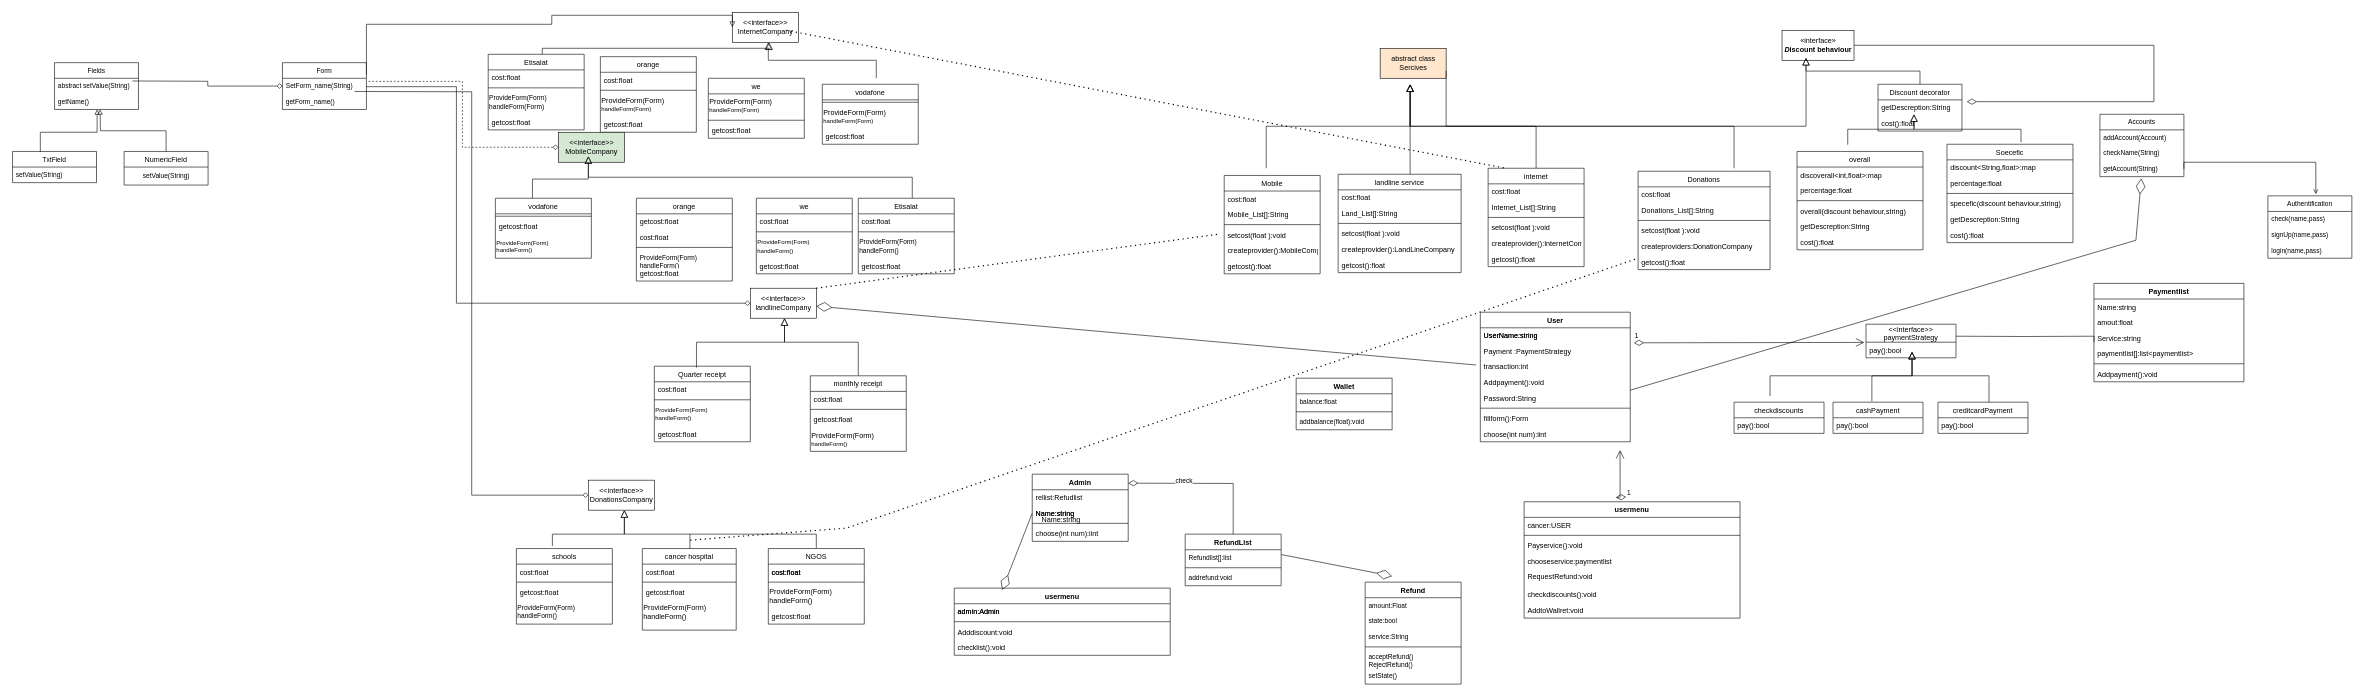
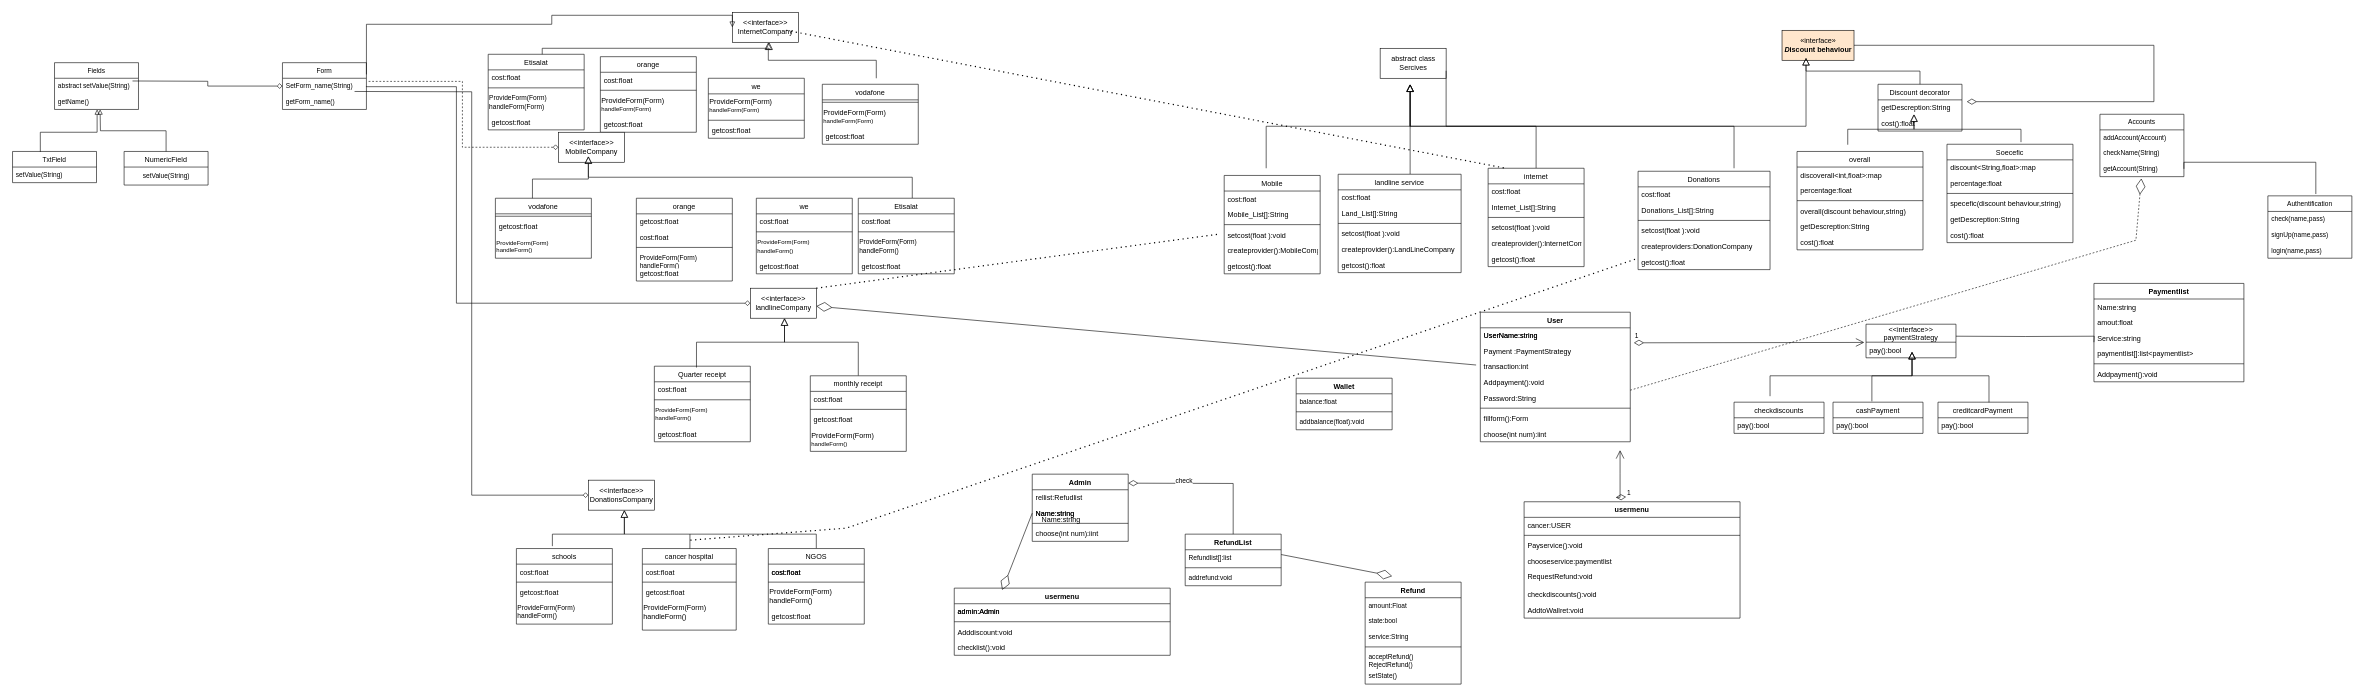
node "«interface» Discount behaviour": fillcolor #ffffff -> #ffe6cc
node "abstract class Sercives": fillcolor #ffe6cc -> #ffffff
node "<<interface>> MobileCompany": fillcolor #d5e8d4 -> #ffffff
edge "getAccount(String)" -> "Authentification": arrowhead open -> none
edge "Password:String" -> "getAccount(String)": style solid -> dashed
